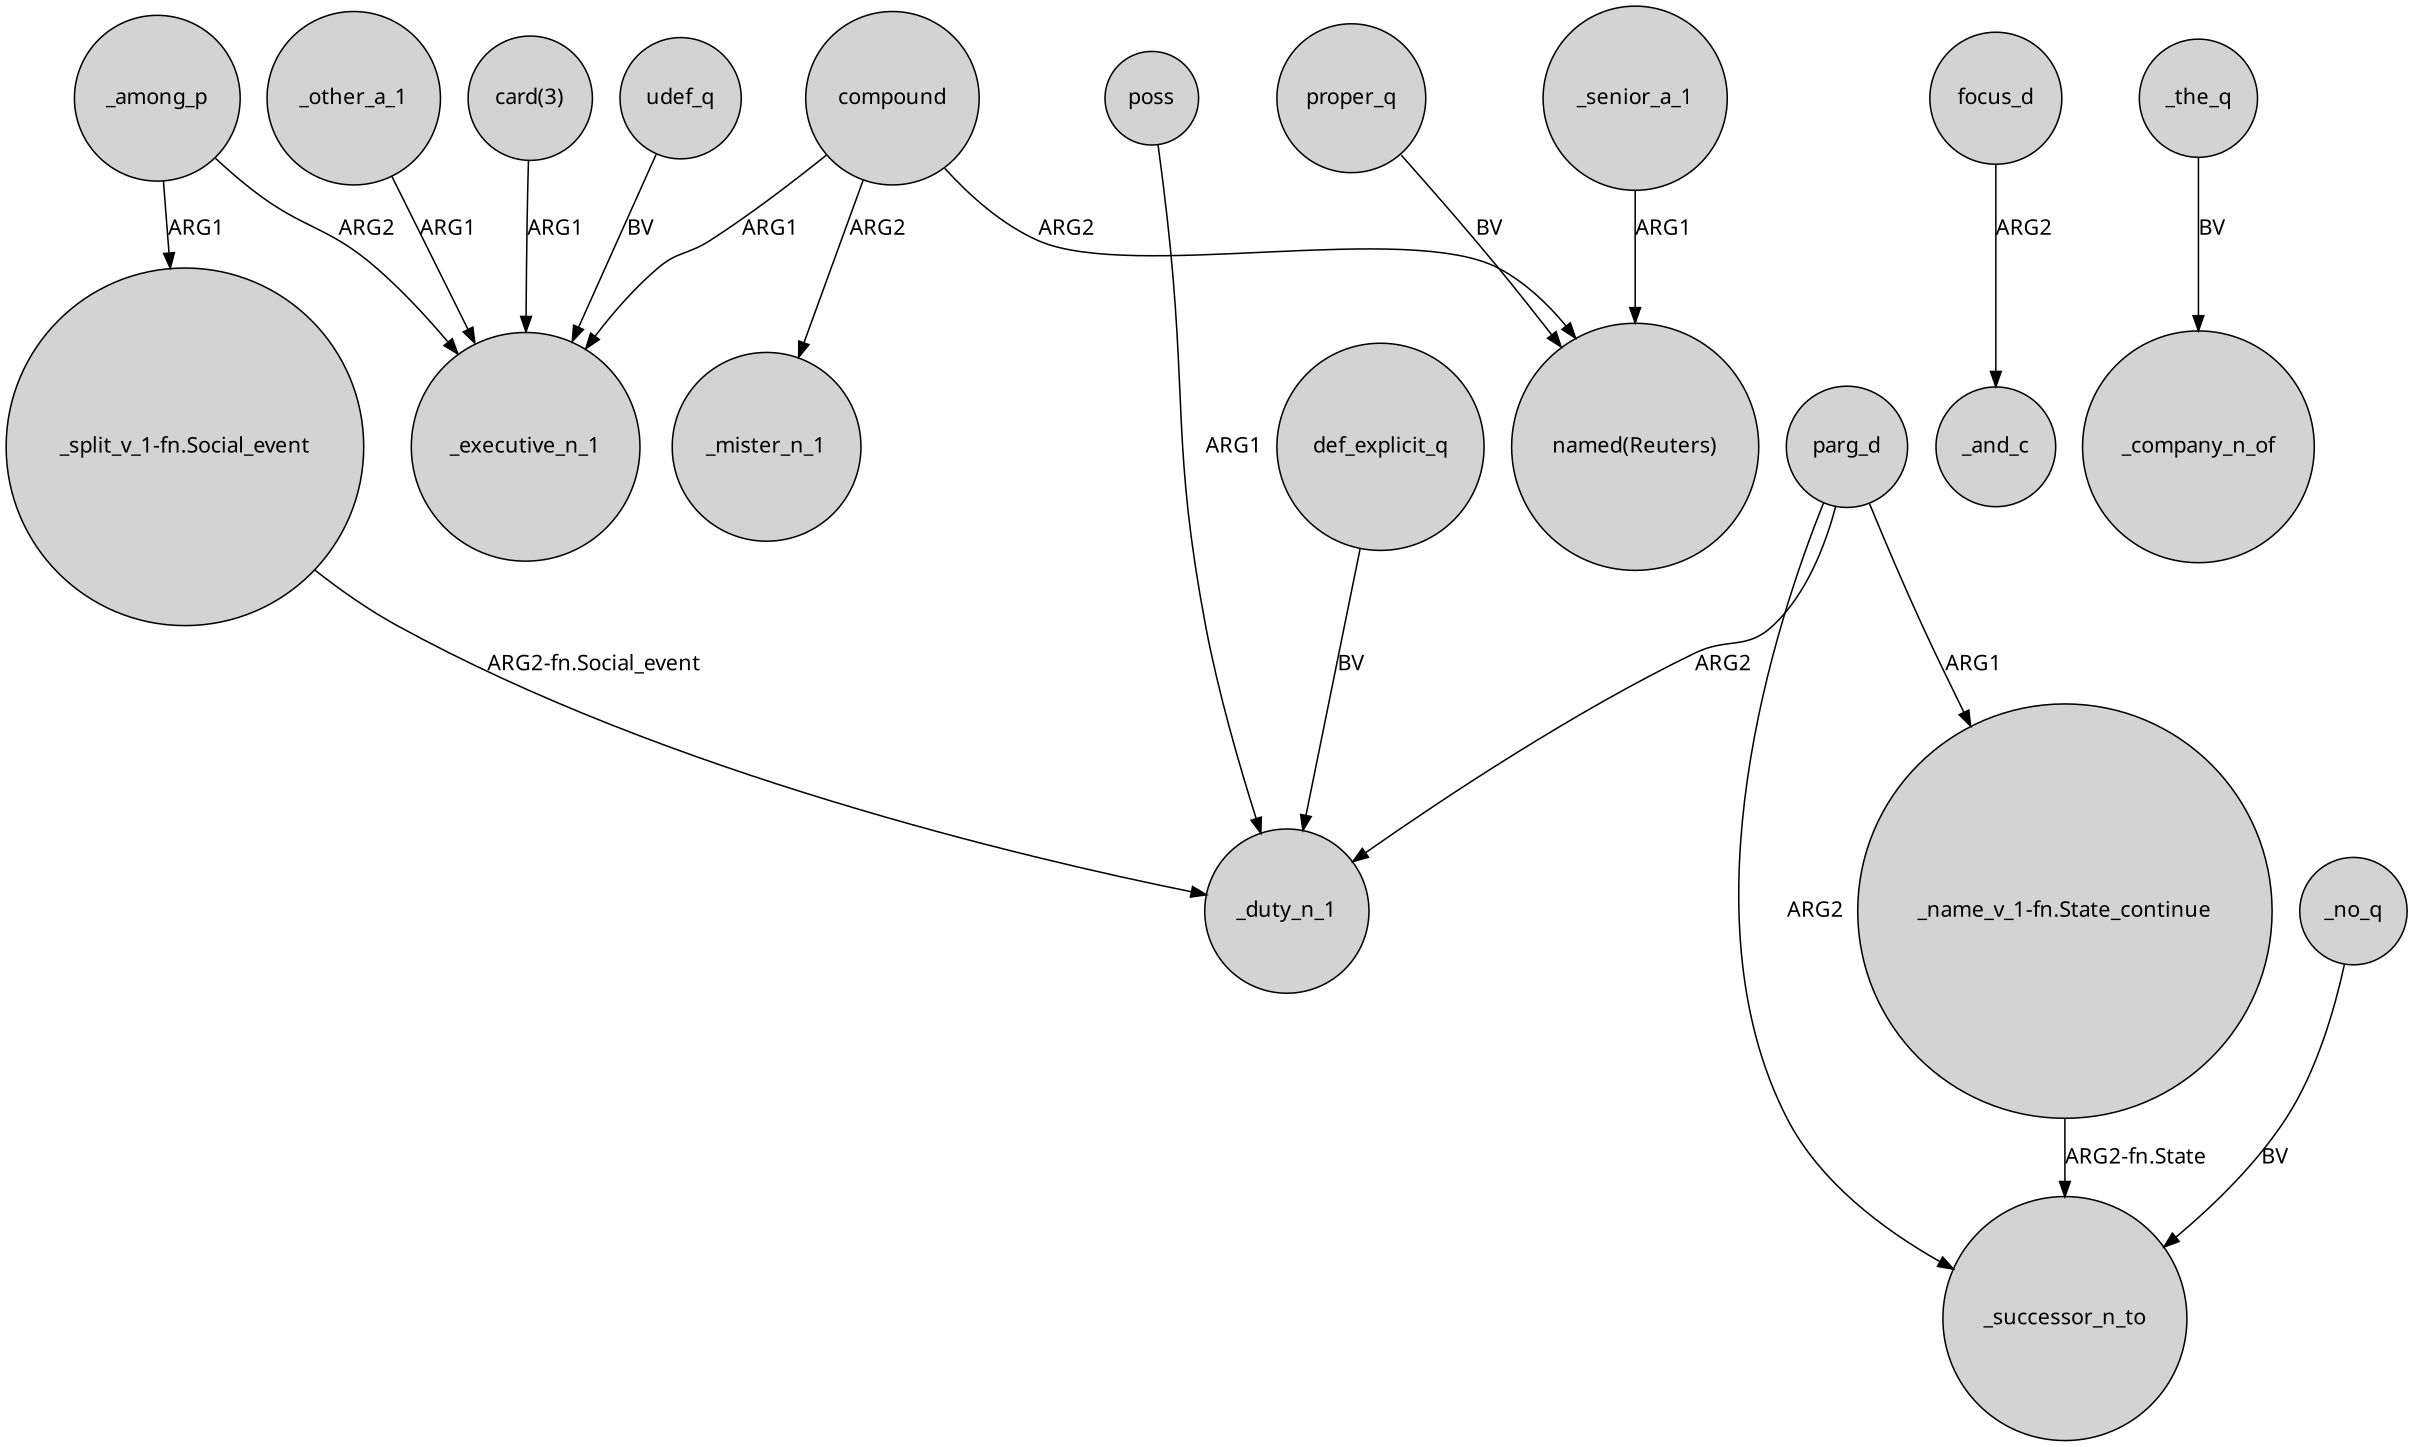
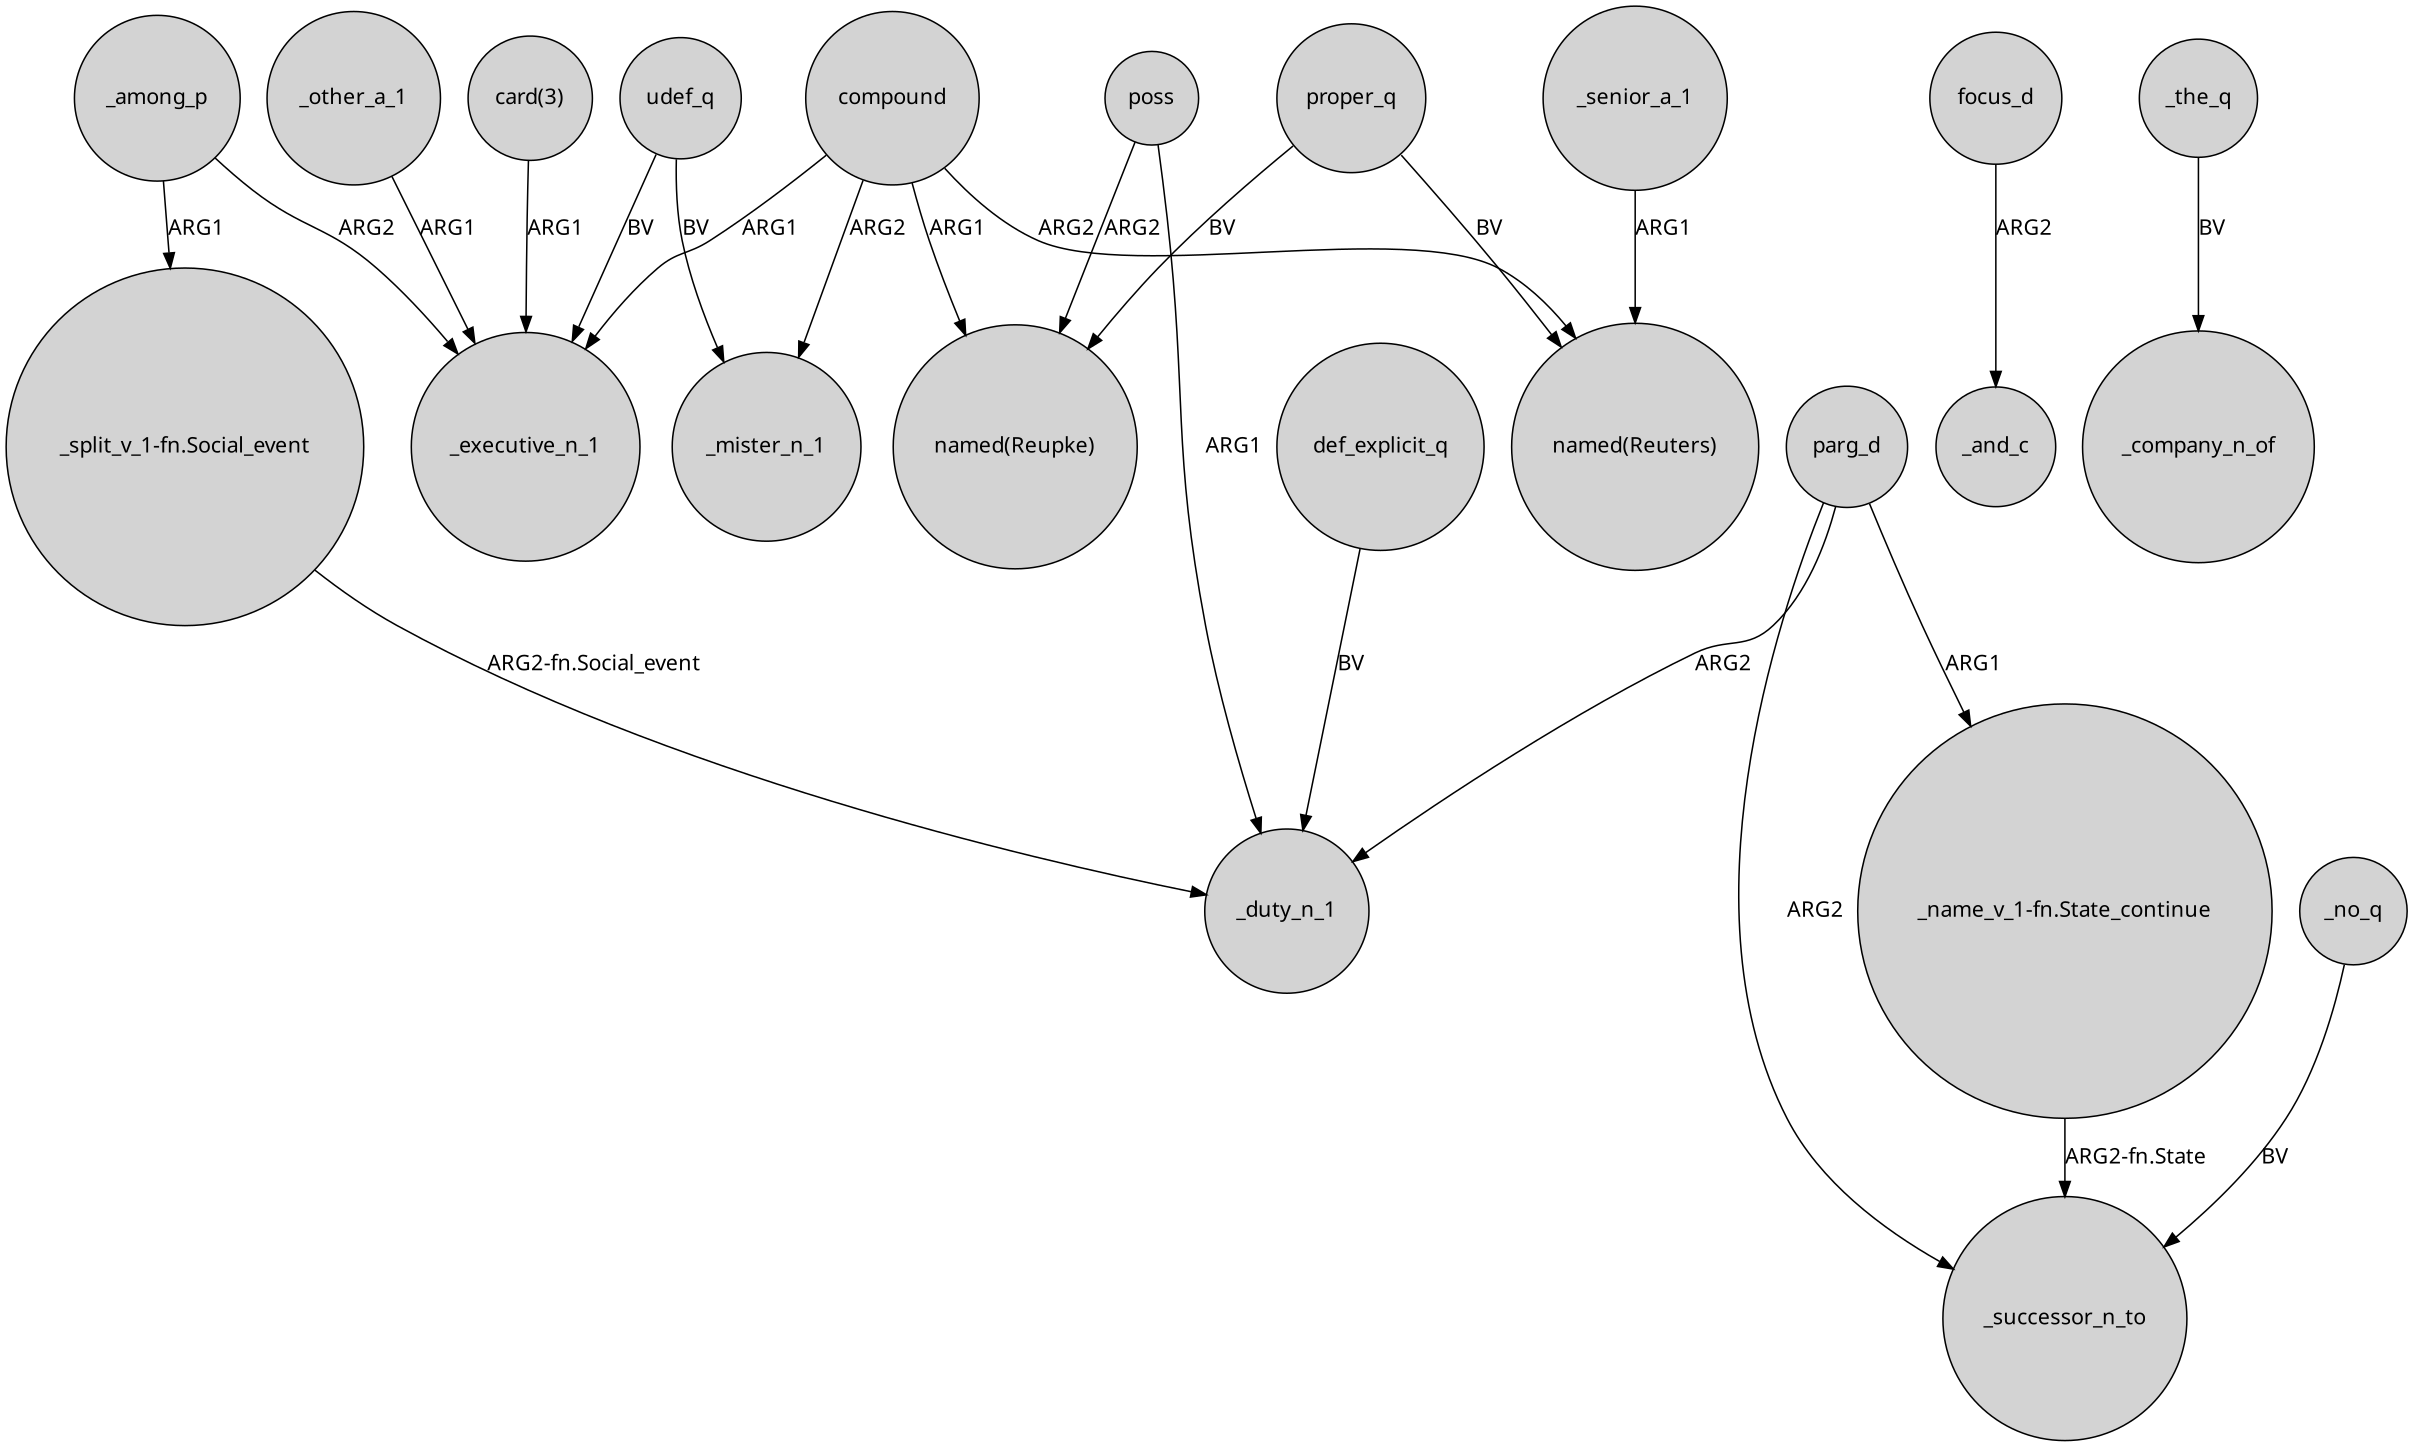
edge "udef_q" -> "_mister_n_1": added, label "BV"
node "named(Reupke)": added
